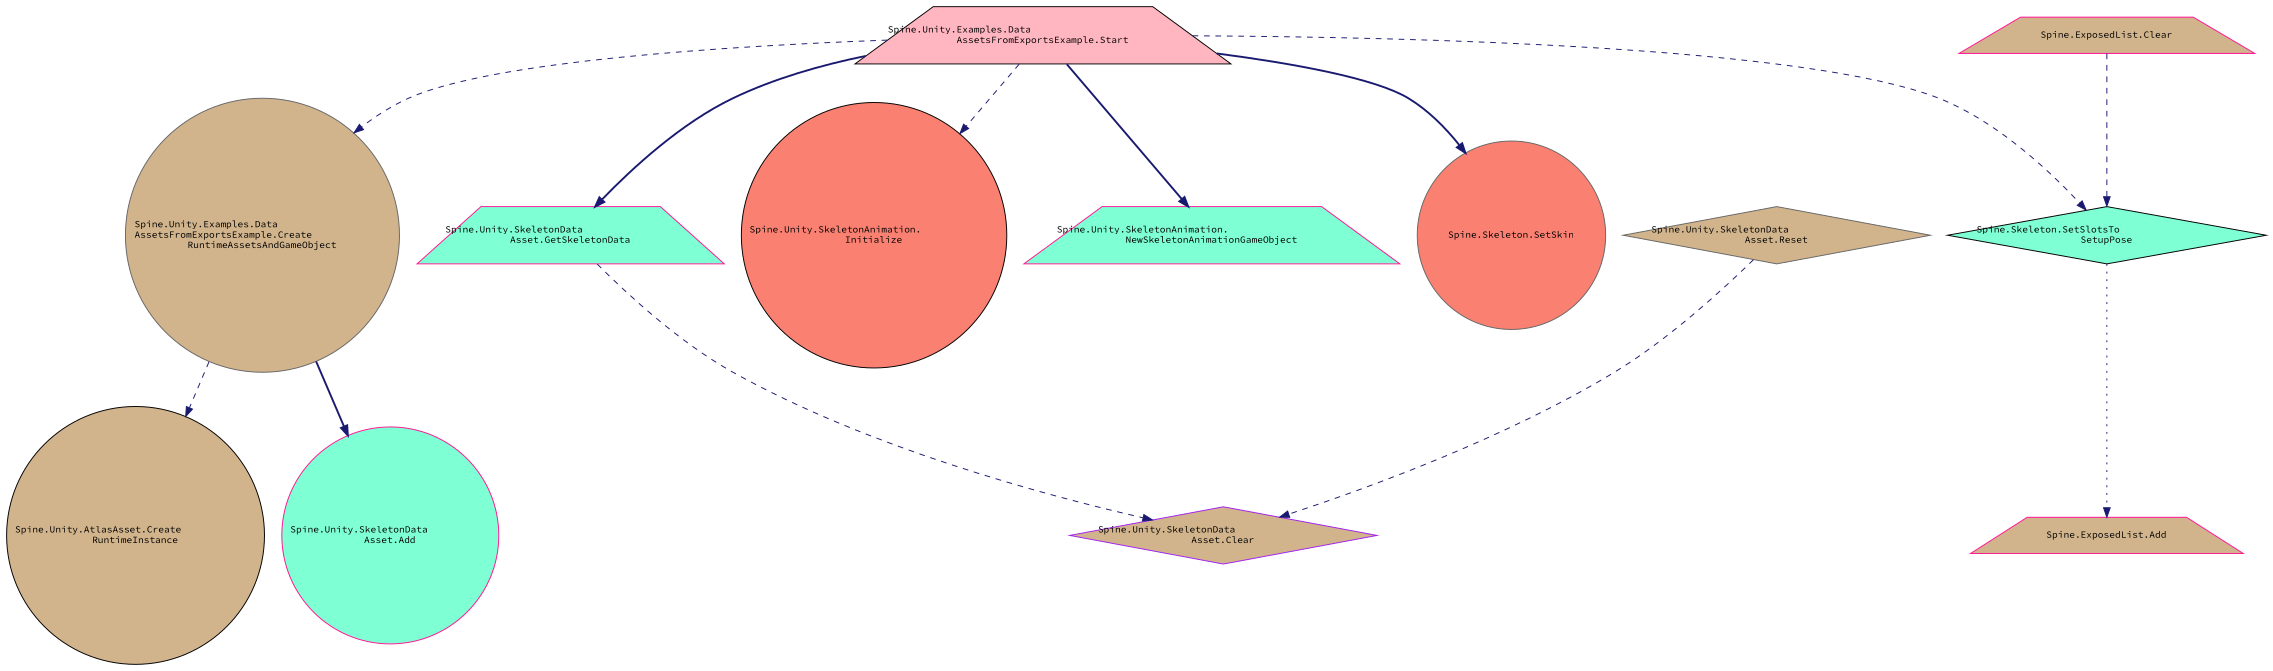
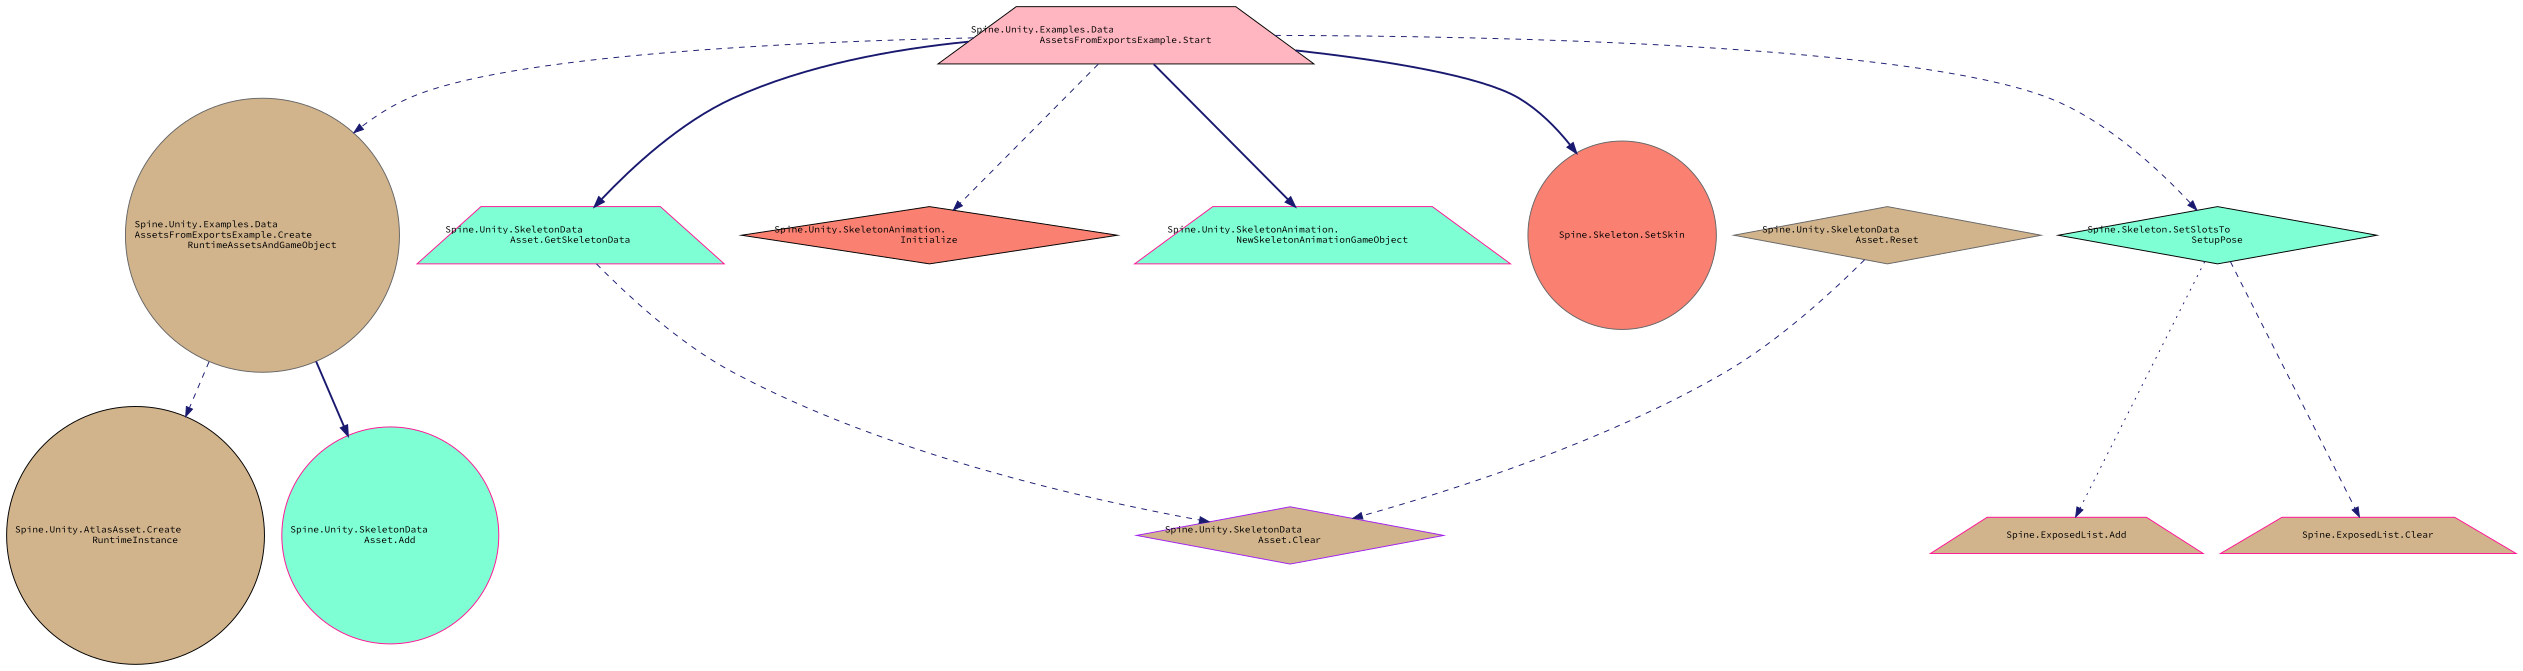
edge "Spine.ExposedList.Clear" -> "Spine.Skeleton.SetSlotsTo SetupPose": reversed
node "Spine.Unity.SkeletonAnimation. Initialize": shape circle -> diamond
